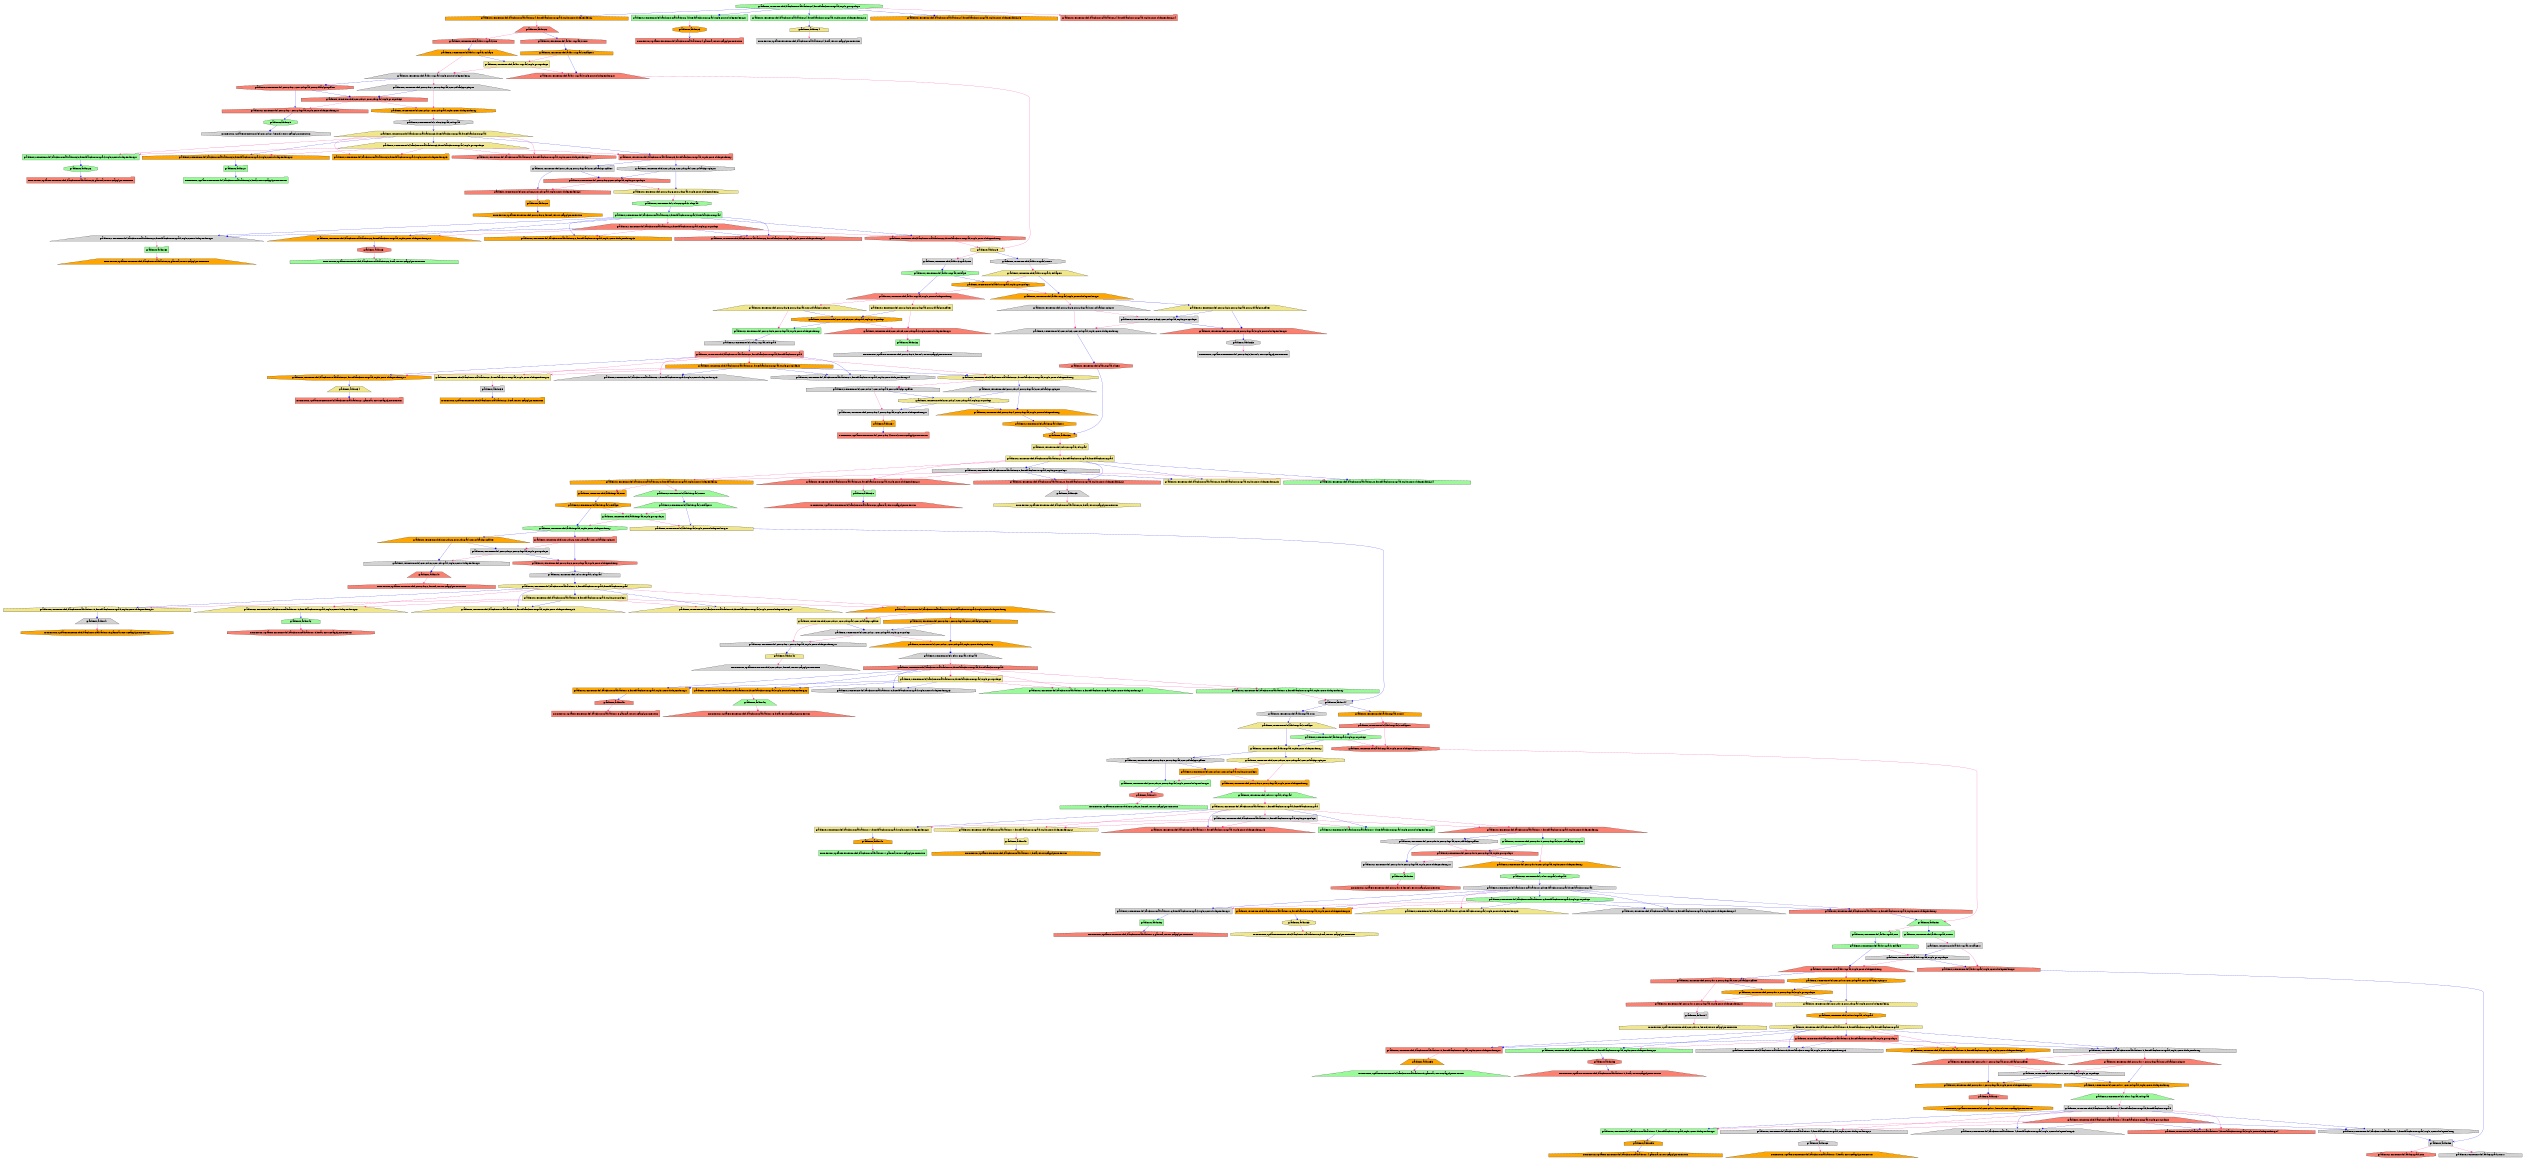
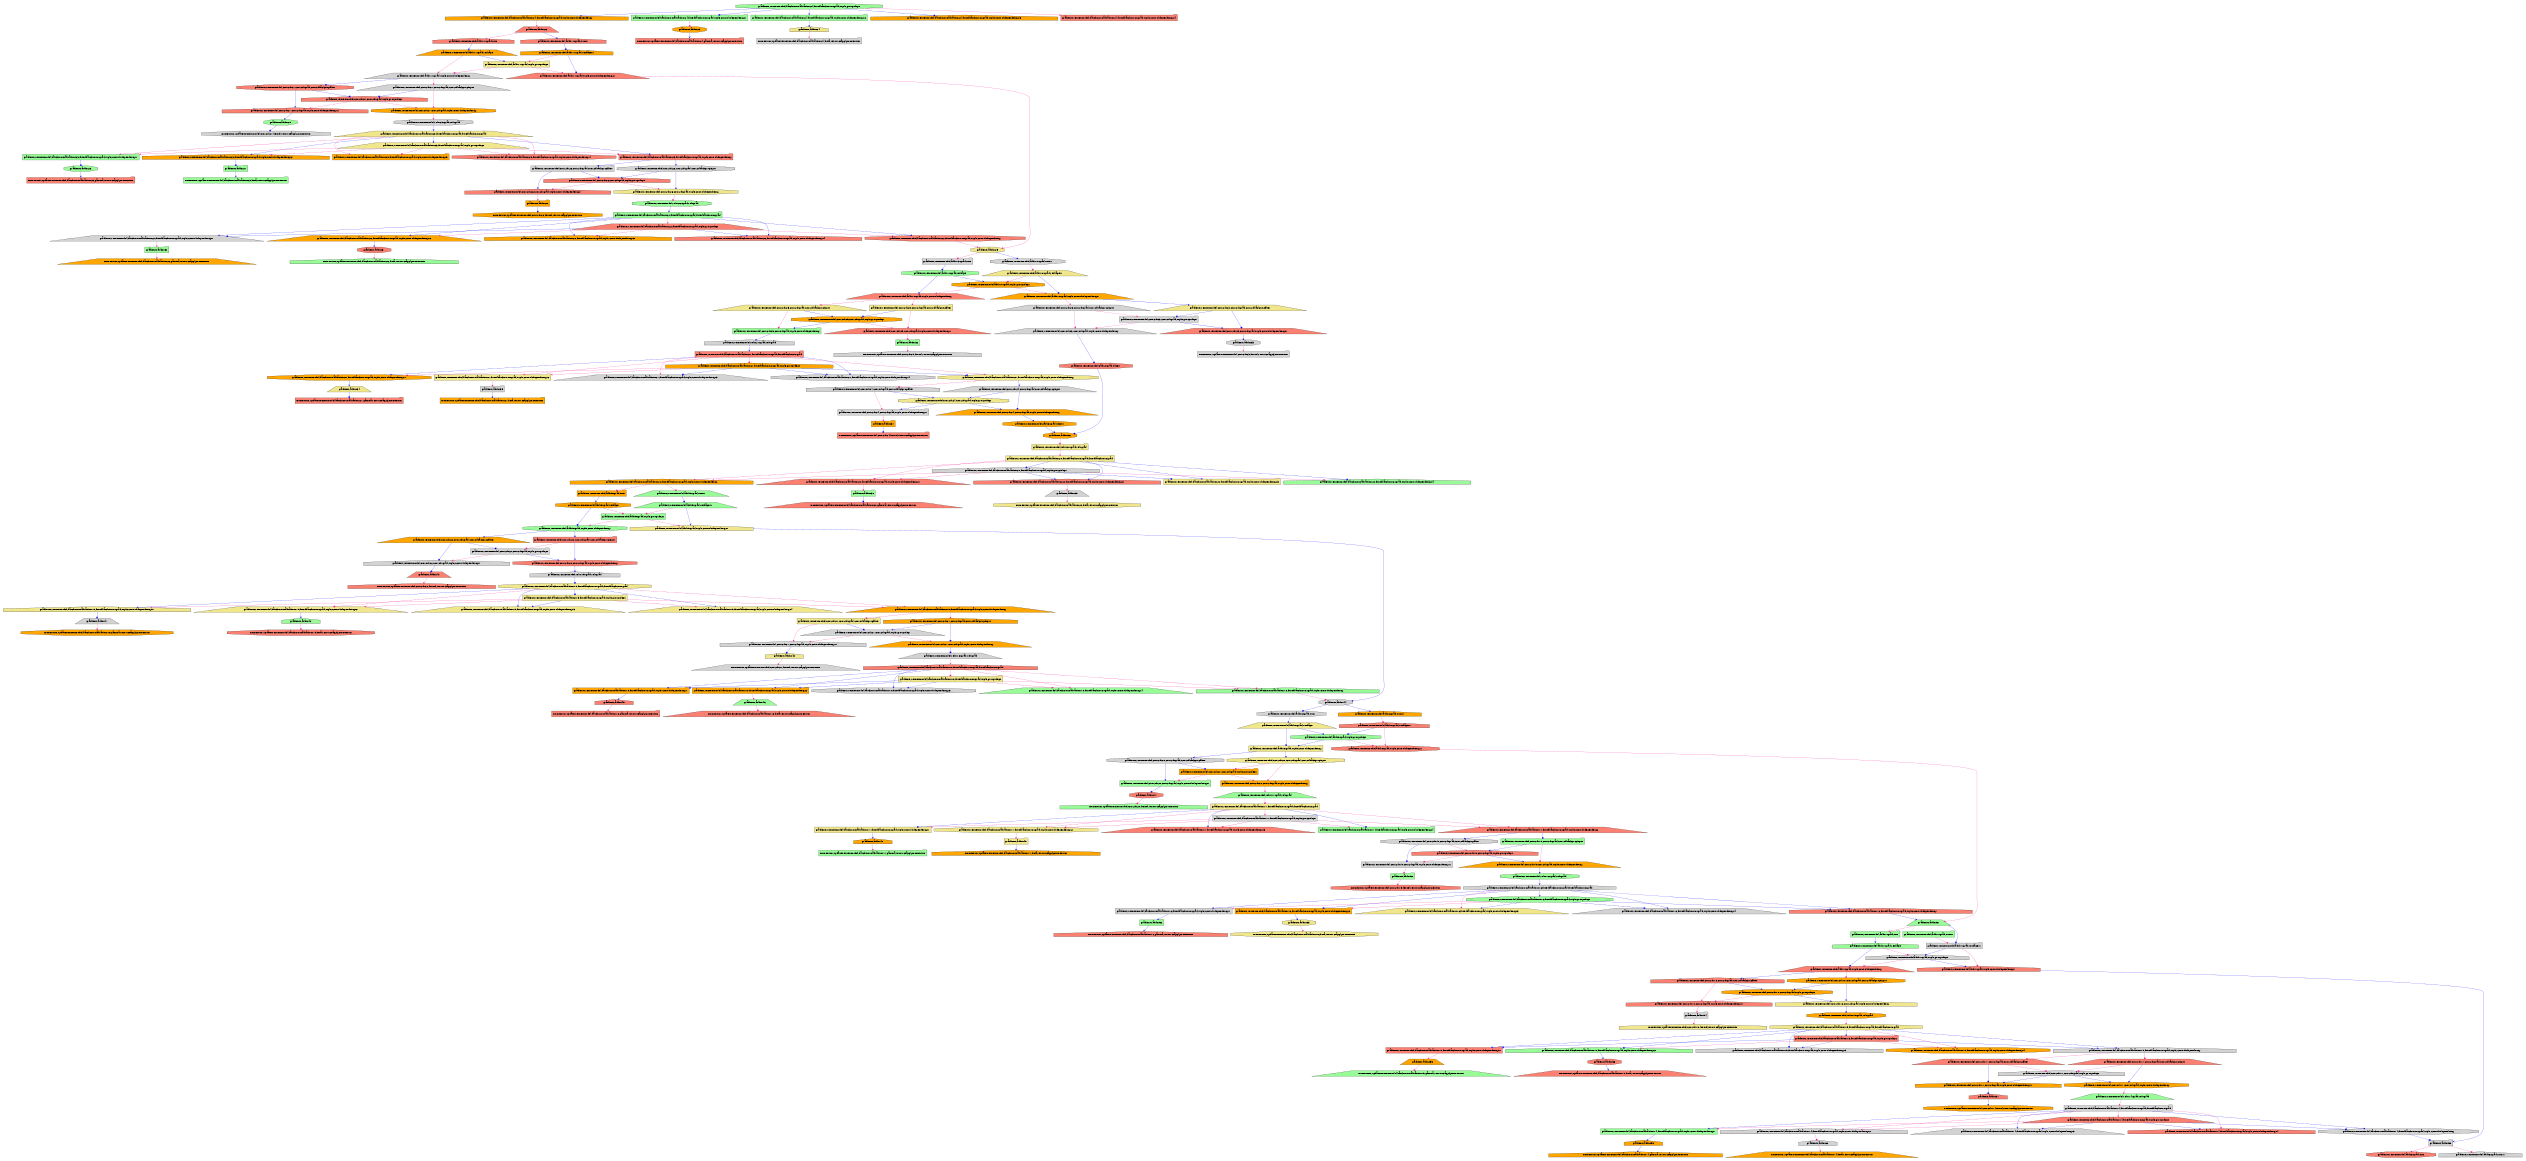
edge "gradients/addn_51" -> "gradients/resnet_model/add_7_grad/sum_1": now "gradients/addn_51" -> "gradients/resnet_model/add_7_grad/reshape_1"
